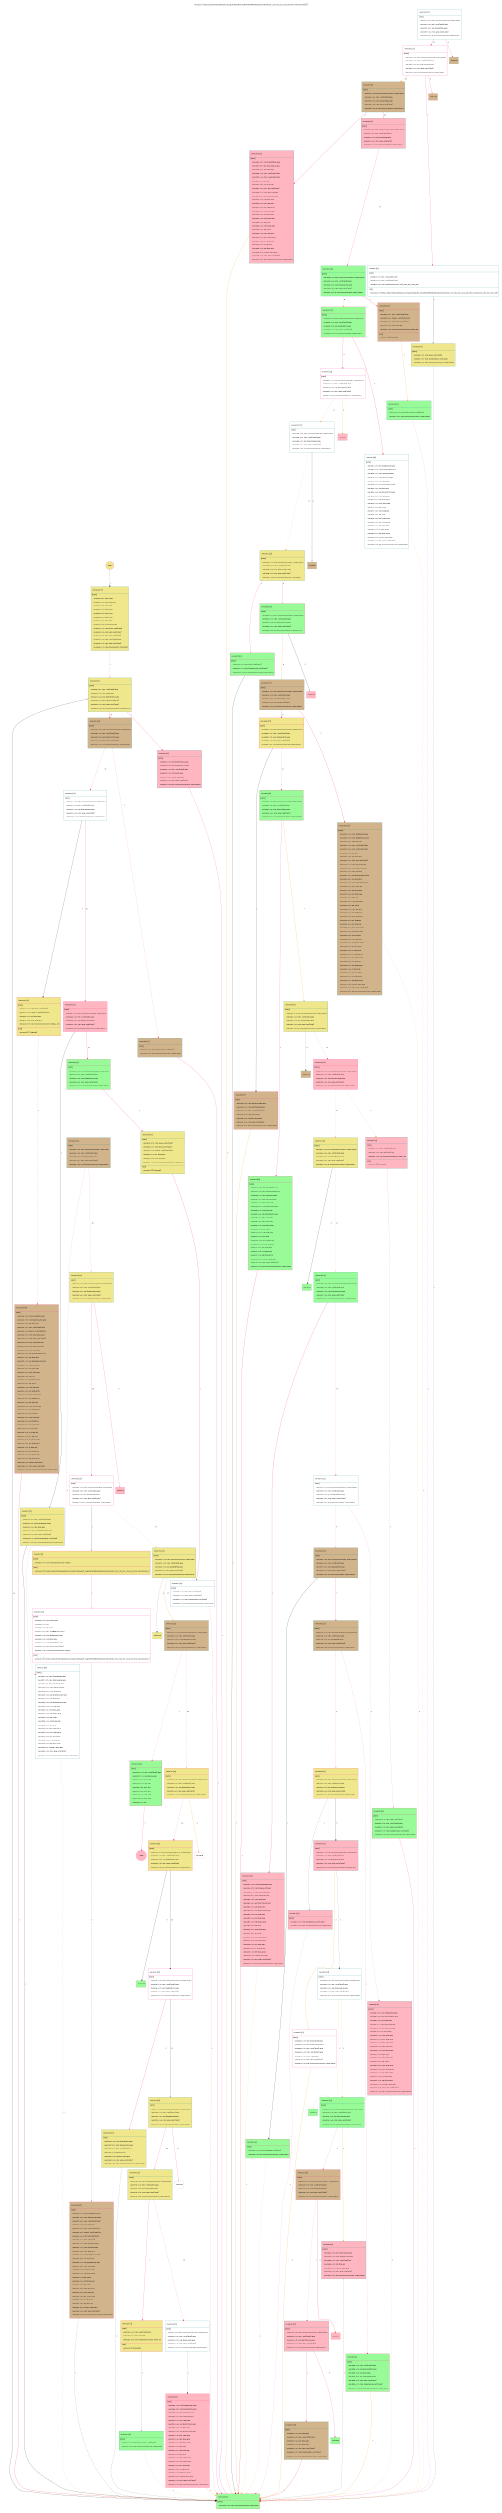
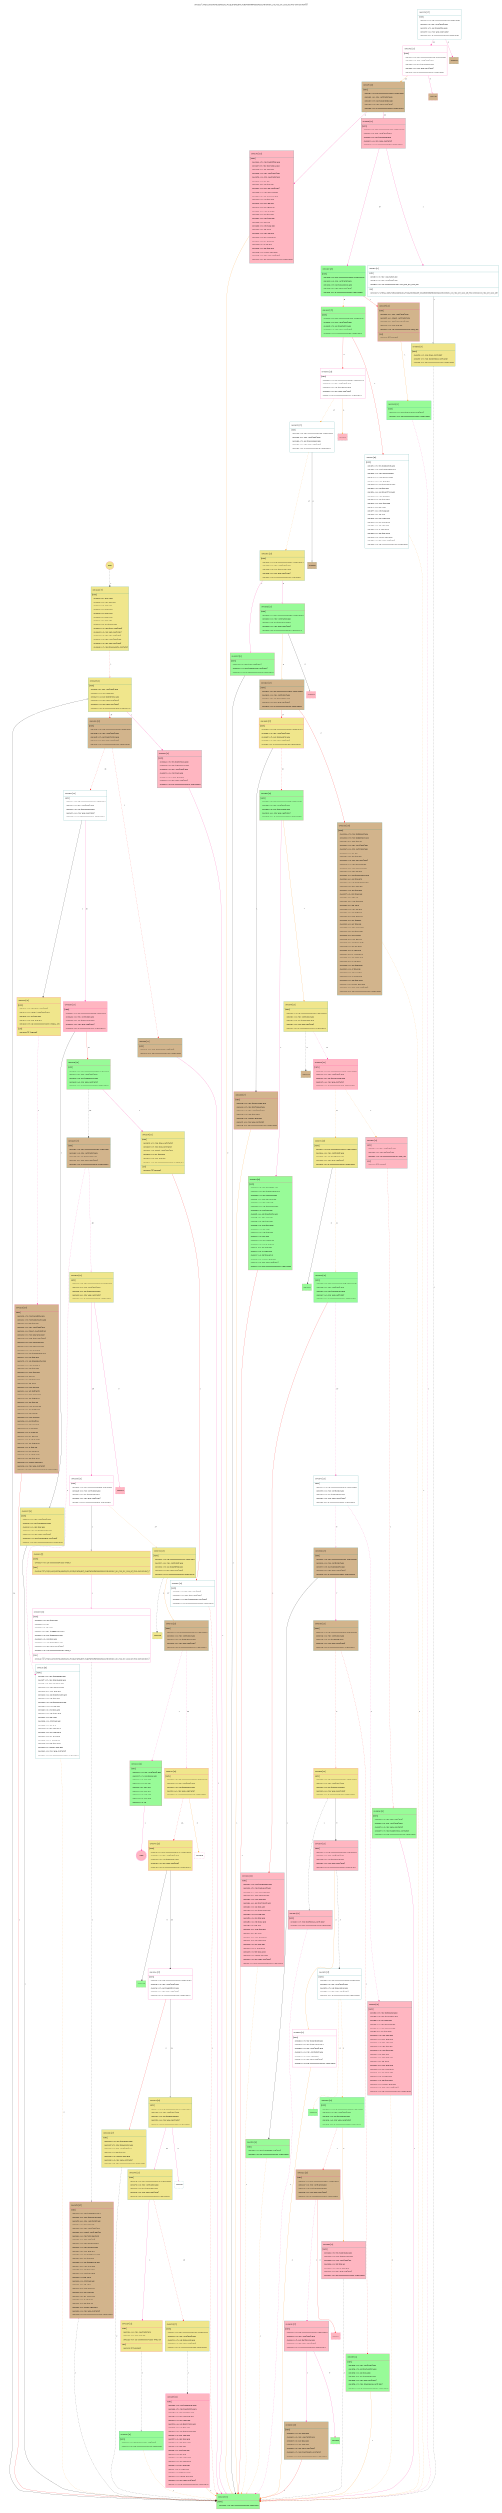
edge "0x4017e3 [25]" -> "0x401fc4 [12]": now "0x401815 [25]" -> "0x401fc4 [12]"
edge "0x40169e [25]" -> "0x4016b7 [25]": added, label "30"
node "0x4017b1 [25]": fillcolor white -> khaki
